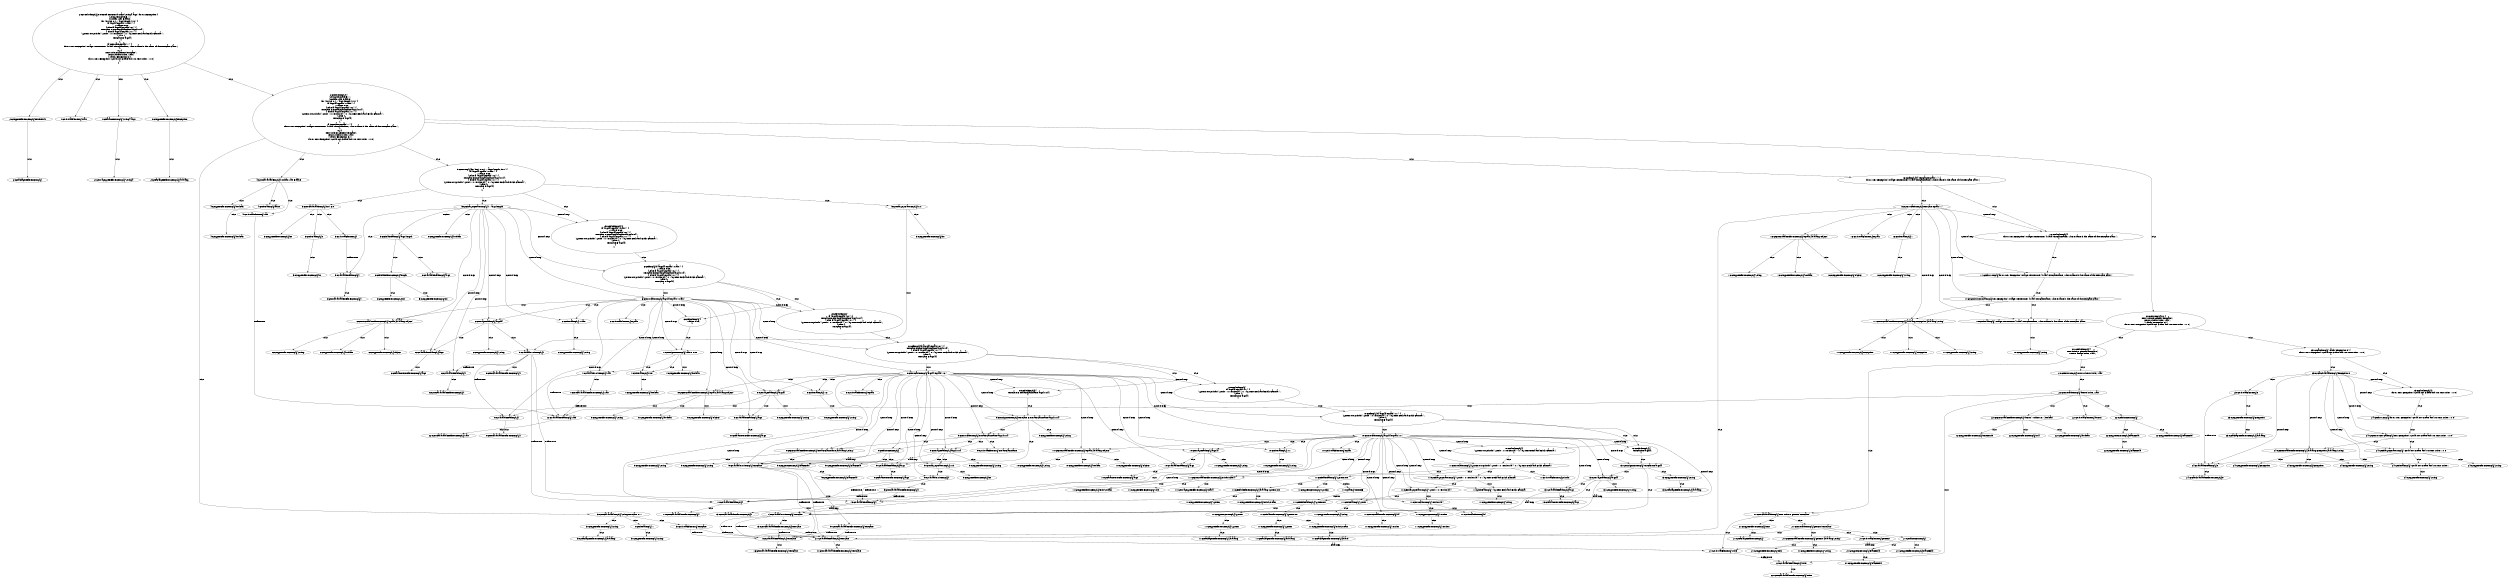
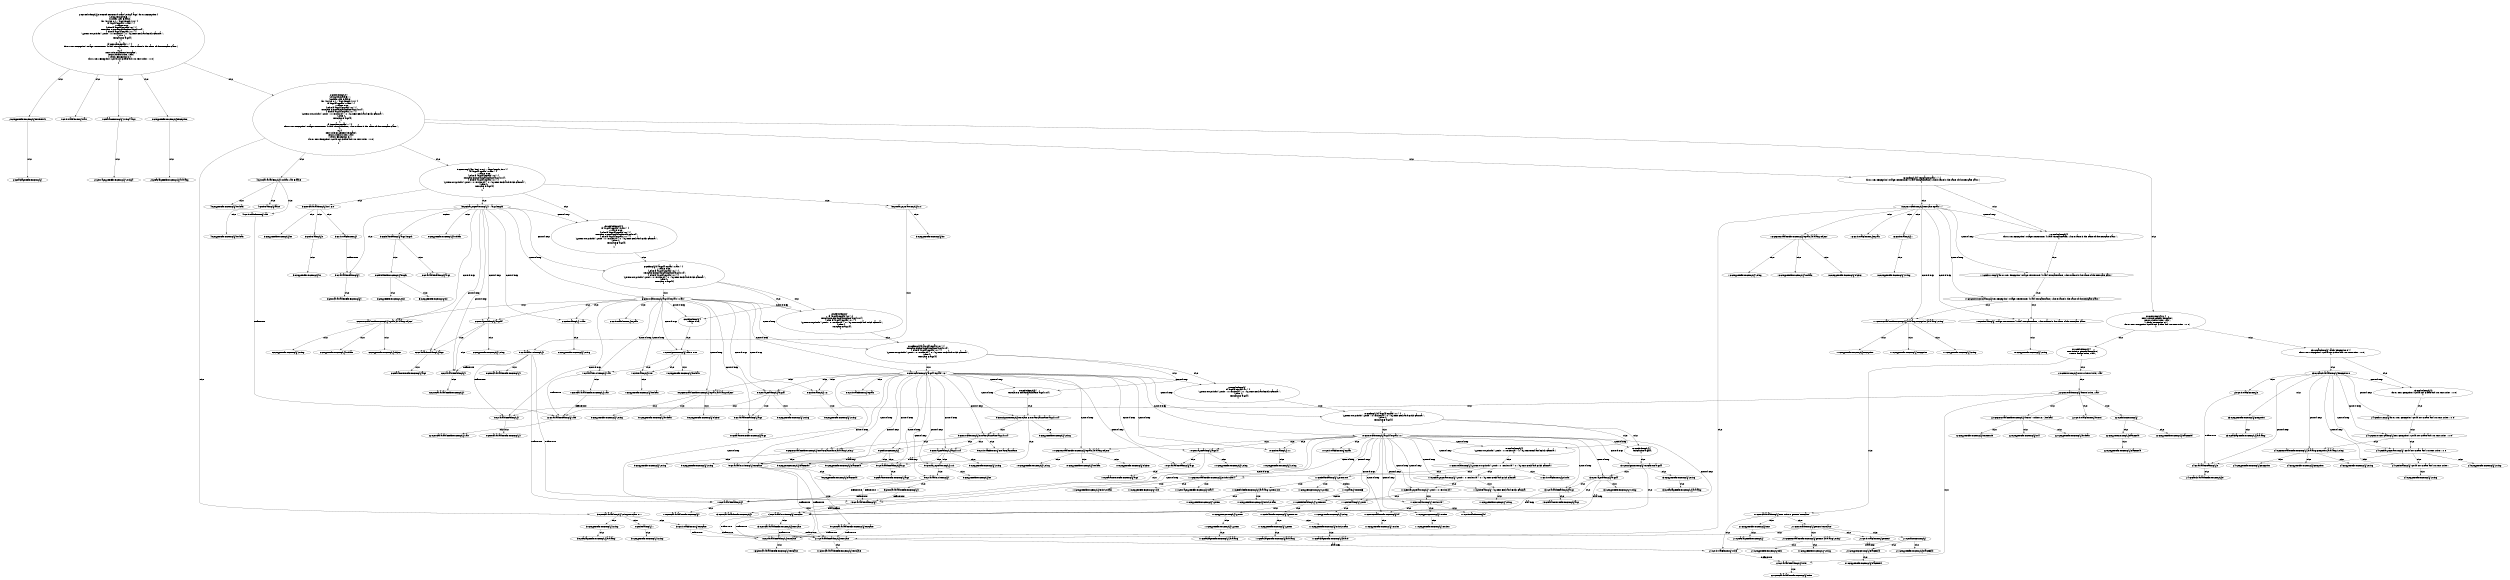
edge "6:CtArrayReadImpl@args[i]" -> "5:CtVariableWriteImpl@i": now "6:CtArrayReadImpl@args[i]" -> "6:CtVariableReadImpl@i"
edge "23:CtVirtualElement@e" -> "23:CtTypeReferenceImpl@Exception": now "23:CtCatchVariableImpl@Exception e" -> "23:CtTypeReferenceImpl@Exception"
edge "13:CtVariableReadImpl@i" -> "13:CtVariableWriteImpl@testCase": label "Data Dep" -> "Data Define"
edge "11:CtInvocationImpl@Version.id()" -> "11:CtExecutableReferenceImpl@id()": added, label "AST"
